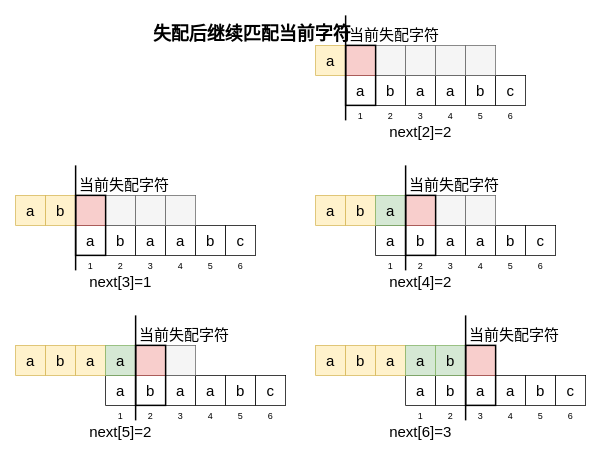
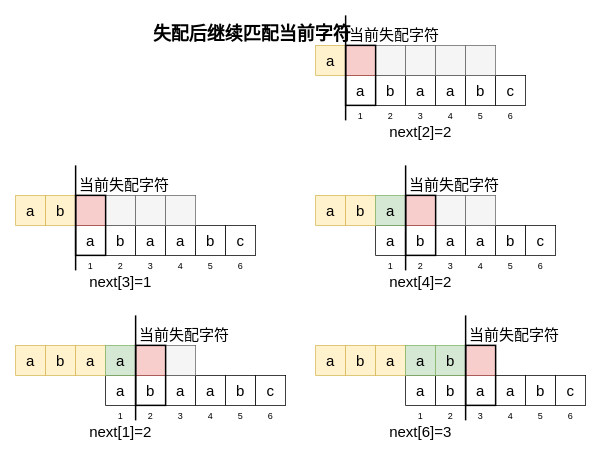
node "next[5]=2": label "next[5]=2" -> "next[1]=2"
